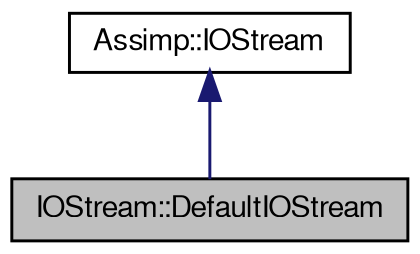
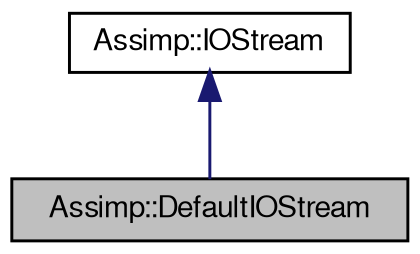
node "IOStream::DefaultIOStream": label "IOStream::DefaultIOStream" -> "Assimp::DefaultIOStream"
